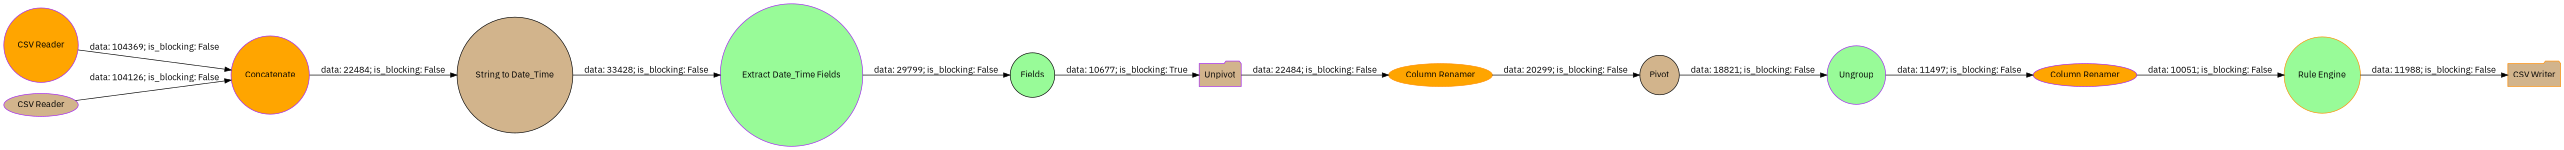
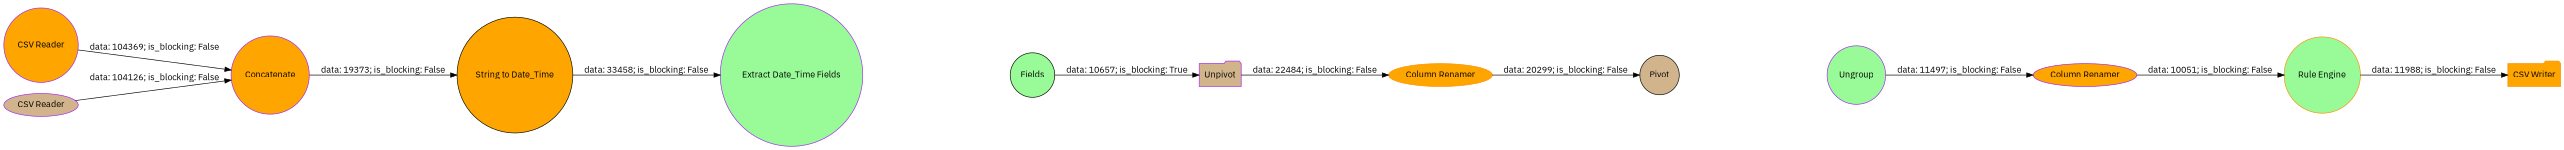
edge "Concatenate" -> "String to Date_Time": label "data: 22484; is_blocking: False" -> "data: 19373; is_blocking: False"
edge "String to Date_Time" -> "Extract Date_Time Fields": label "data: 33428; is_blocking: False" -> "data: 33458; is_blocking: False"
edge "Fields" -> "Unpivot": label "data: 10677; is_blocking: True" -> "data: 10657; is_blocking: True"
node "String to Date_Time": fillcolor tan -> orange
edge "Extract Date_Time Fields" -> "Fields": removed, label "data: 29799; is_blocking: False"
edge "Pivot" -> "Ungroup": removed, label "data: 18821; is_blocking: False"
node "CSV Writer": fillcolor tan -> orange
